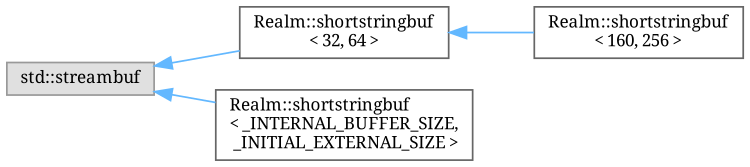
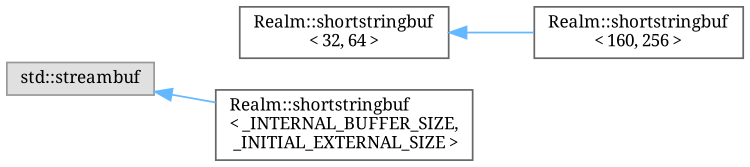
edge "Realm::shortstringbuf < 32, 64 >" -> "std::streambuf": removed
